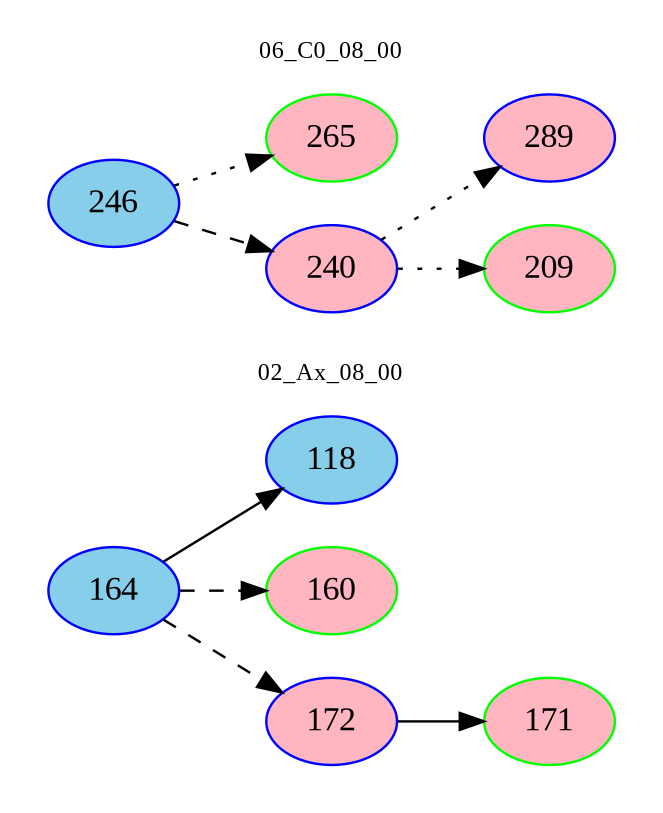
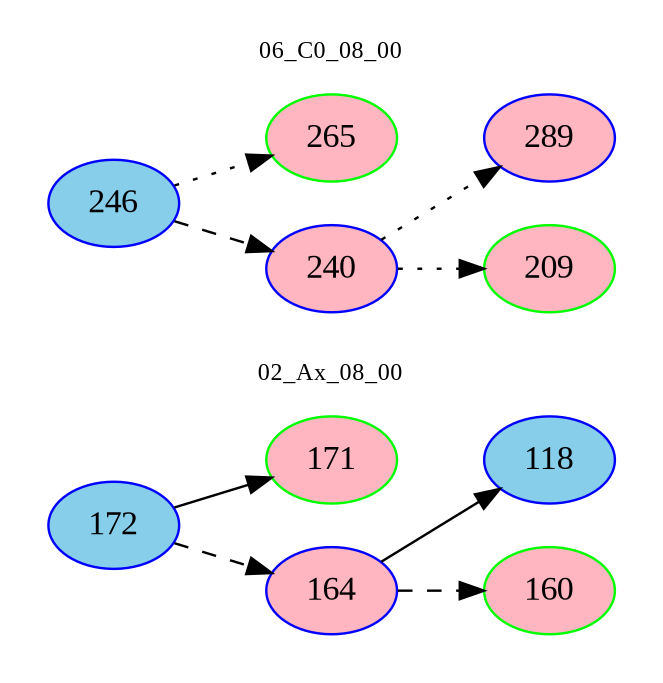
node "164": fillcolor skyblue -> lightpink
edge "164" -> "172": reversed
node "172": fillcolor lightpink -> skyblue
